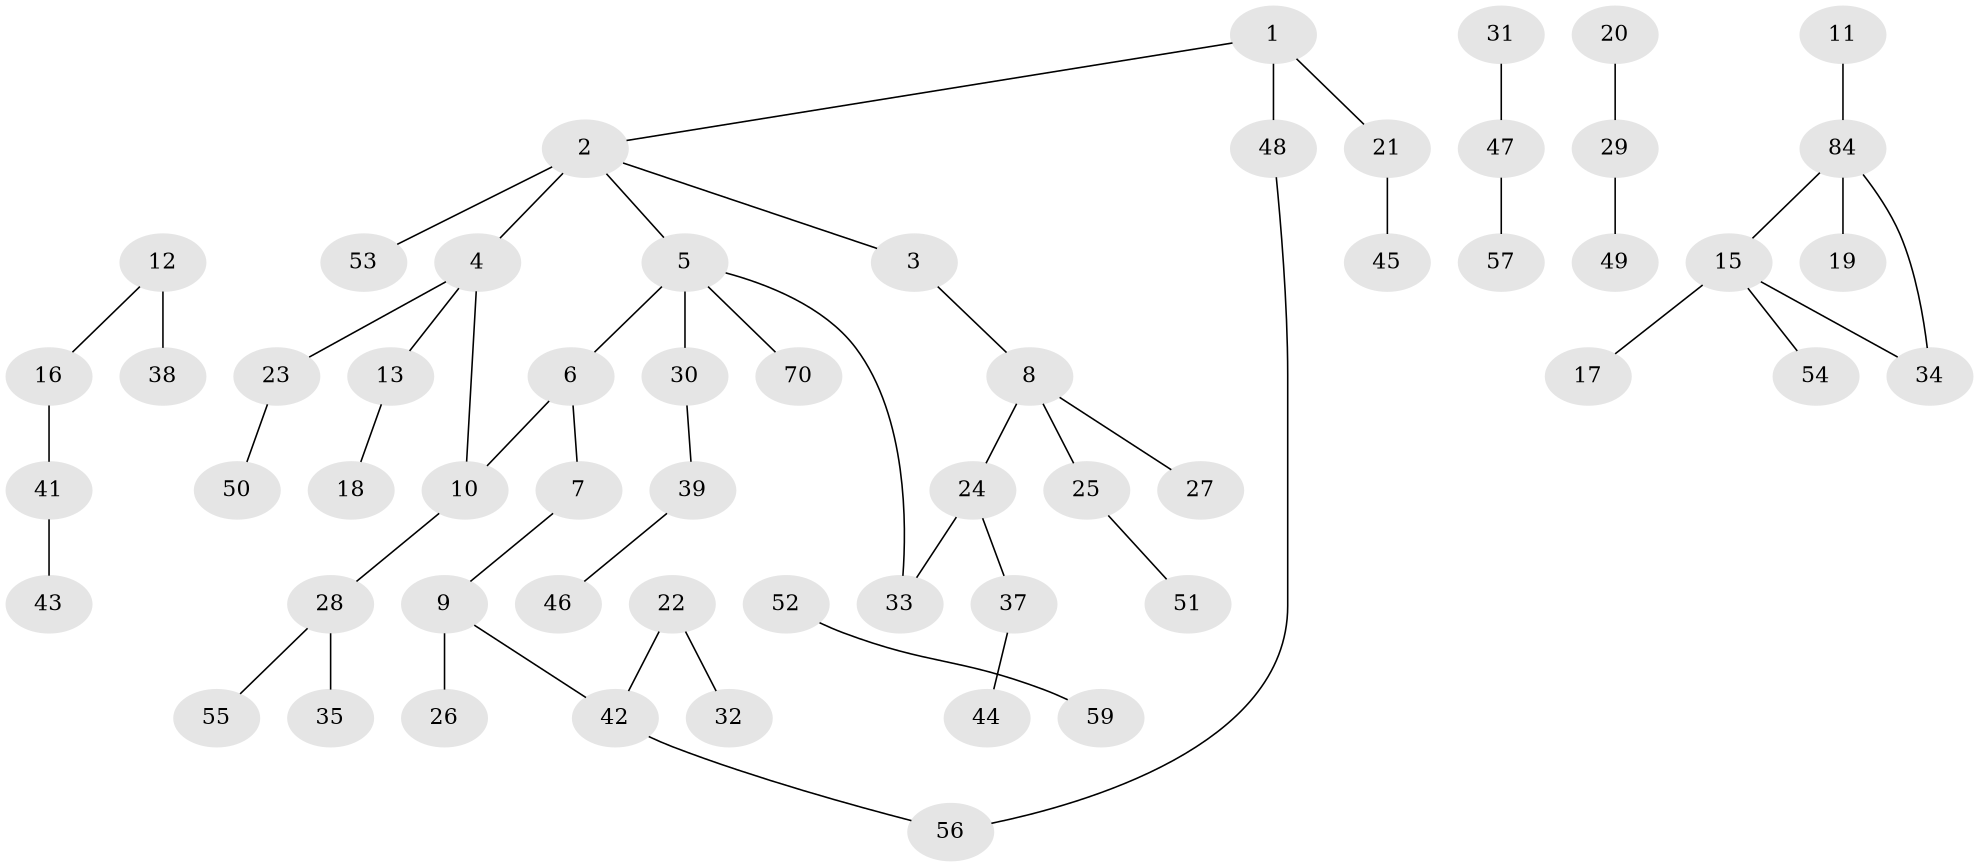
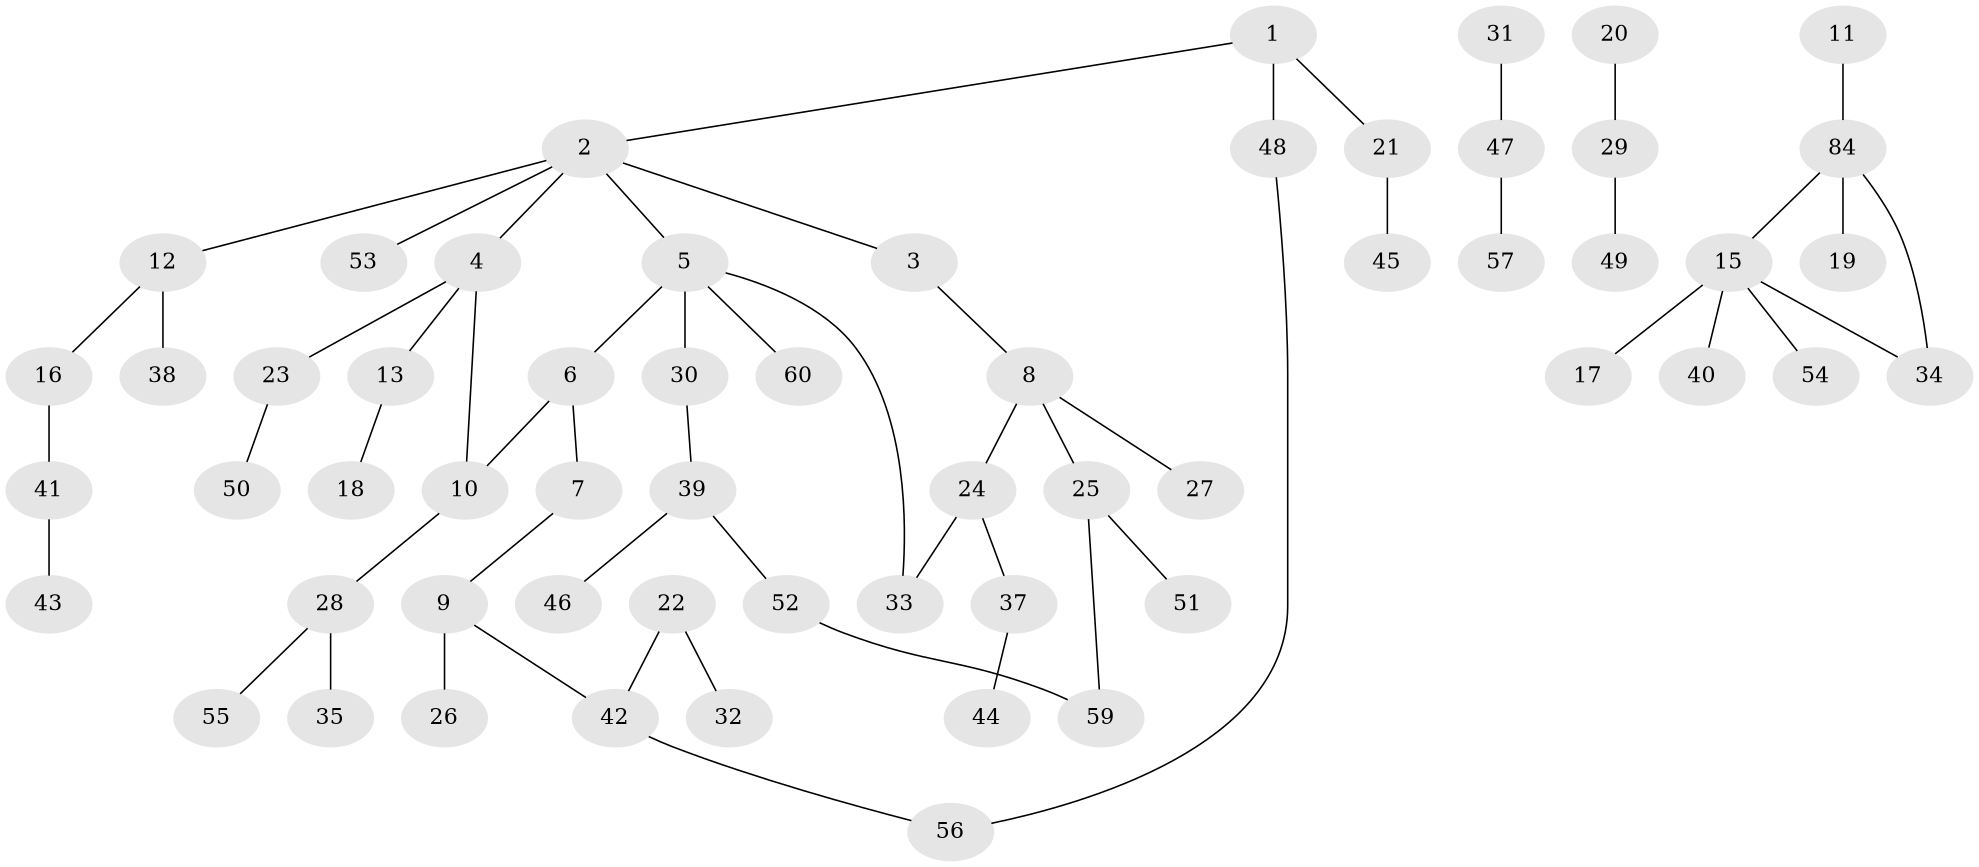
edge "2" -- "12": added
node "70": label "70" -> "60"
node "40": added
edge "39" -- "52": added
edge "25" -- "59": added
